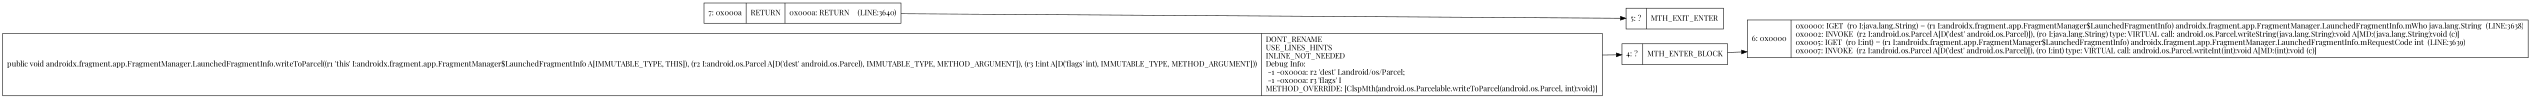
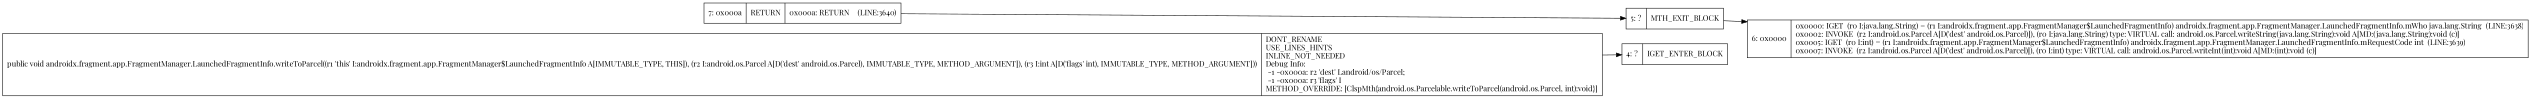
node "5: ?": text "MTH_EXIT_ENTER" -> "MTH_EXIT_BLOCK"
edge "4: ?" -> "6: 0x0000": now "5: ?" -> "6: 0x0000"
node "4: ?": text "MTH_ENTER_BLOCK" -> "IGET_ENTER_BLOCK"
